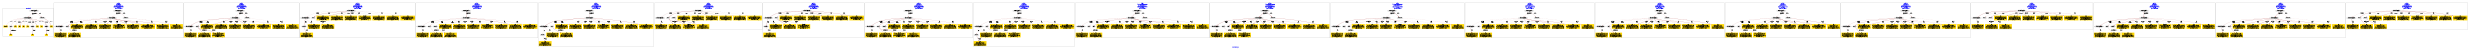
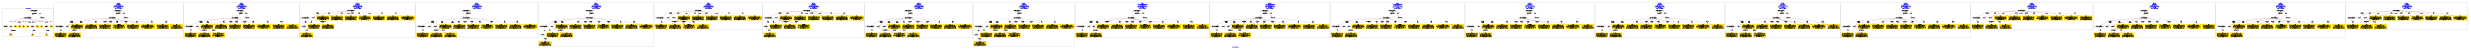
node "dateCreated": fillcolor gold -> lightgray
